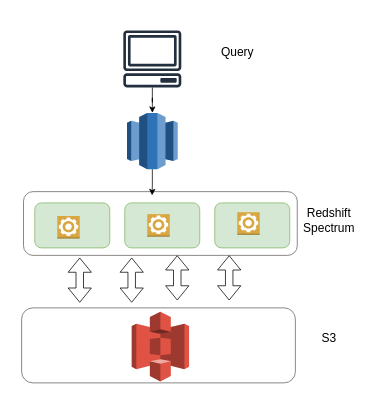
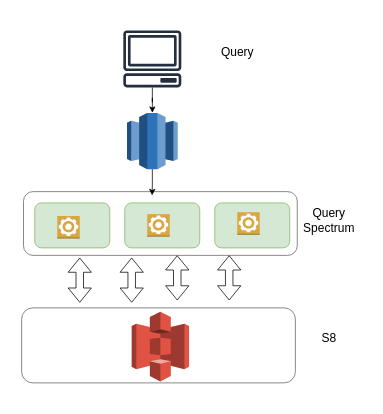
node "Redshift Spectrum": label "Redshift Spectrum" -> "Query Spectrum"
node "S3": label "S3" -> "S8"
